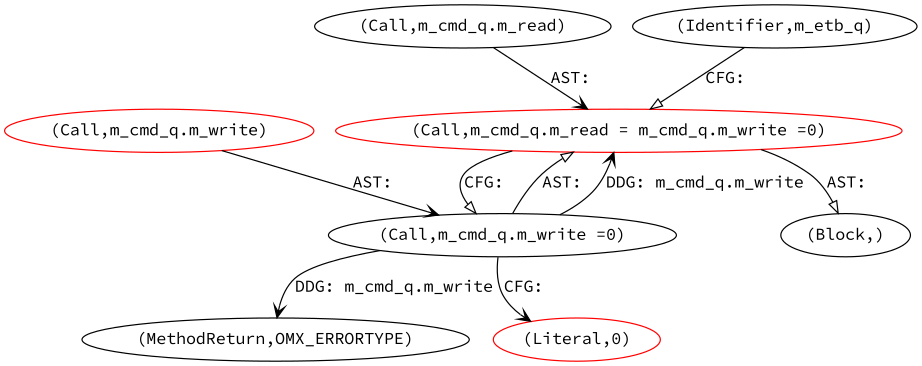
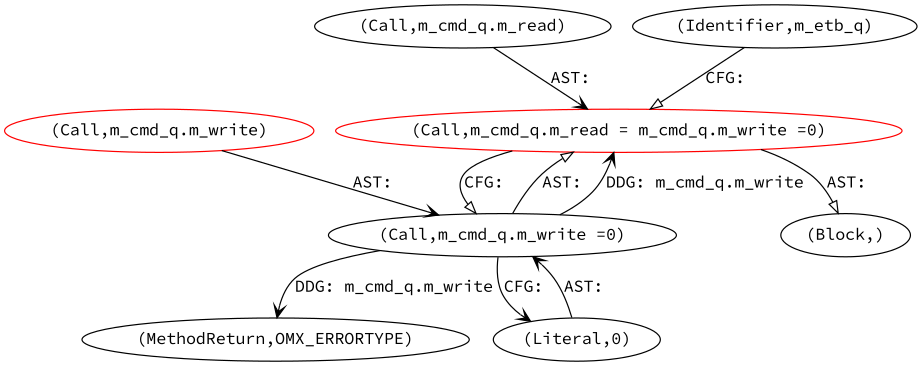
edge "(Literal,0)" -> "(Call,m_cmd_q.m_write =0)": added, label "AST:"
node "(Literal,0)": color red -> black
